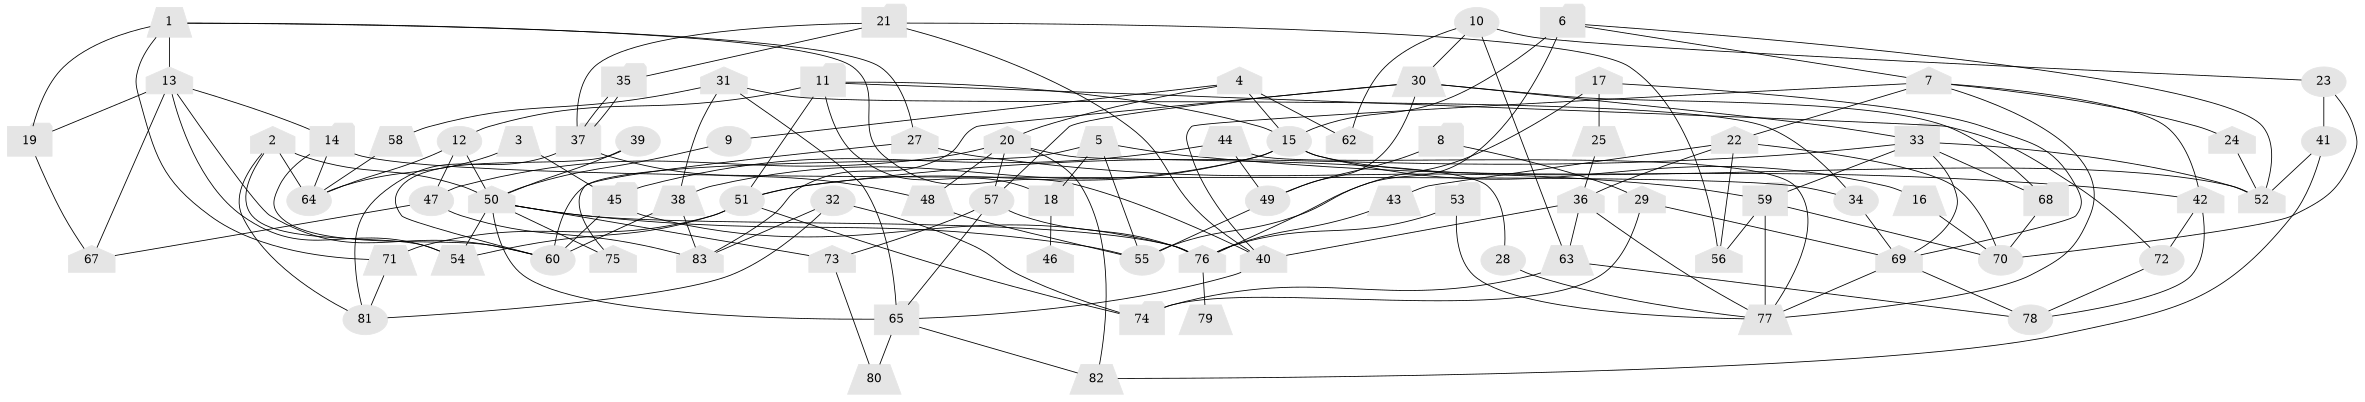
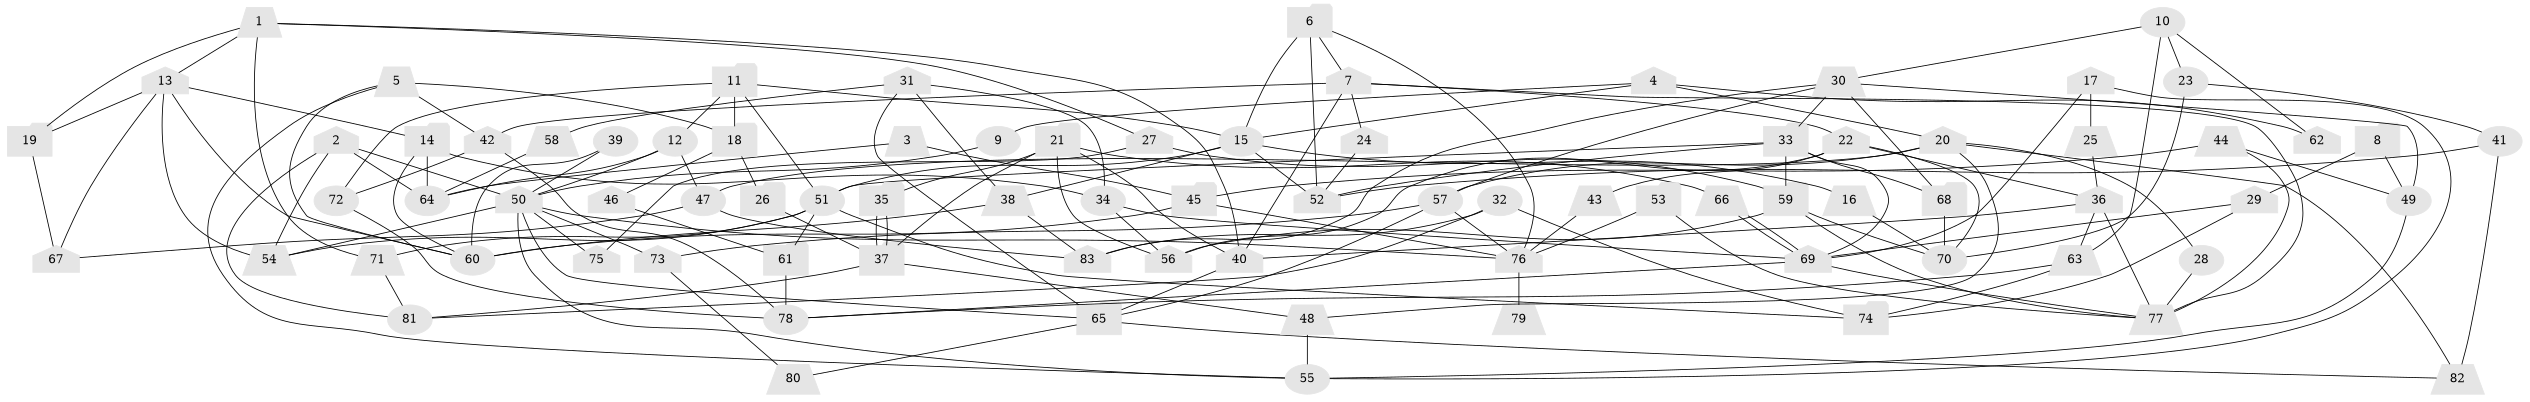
node "26": added
node "66": added
edge "34" -- "56": added
node "61": added
